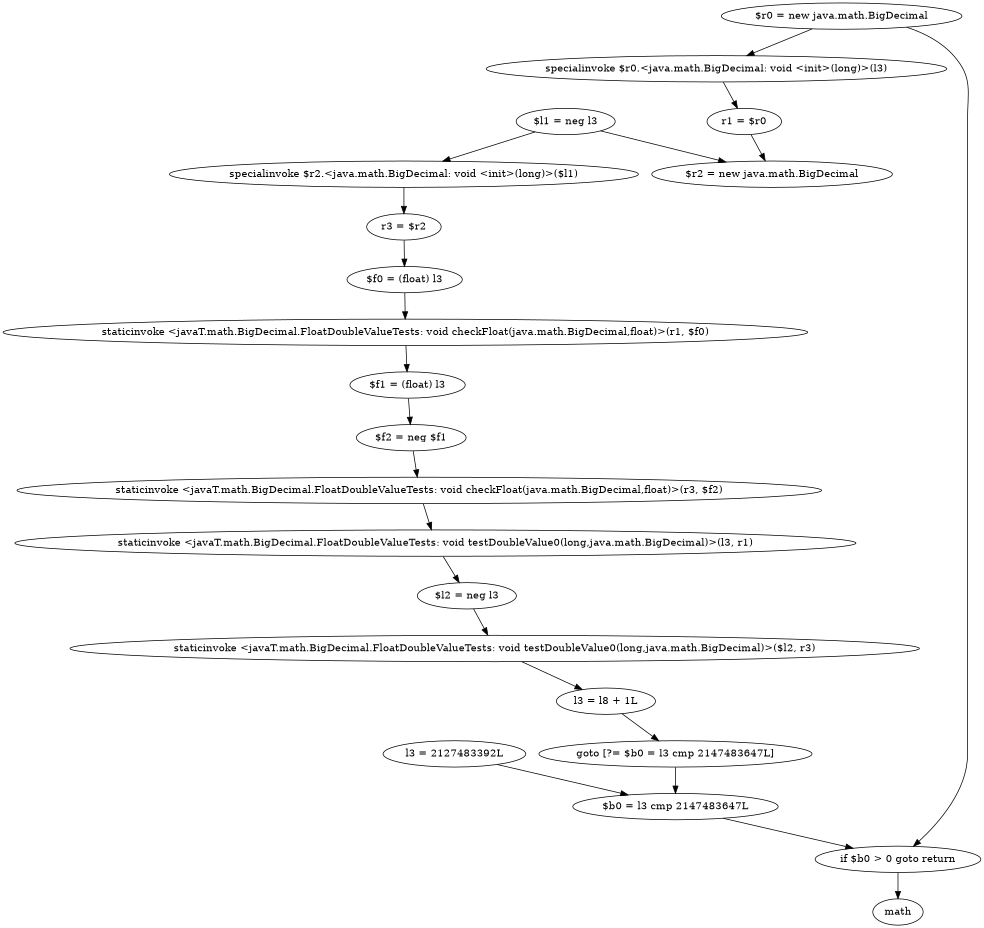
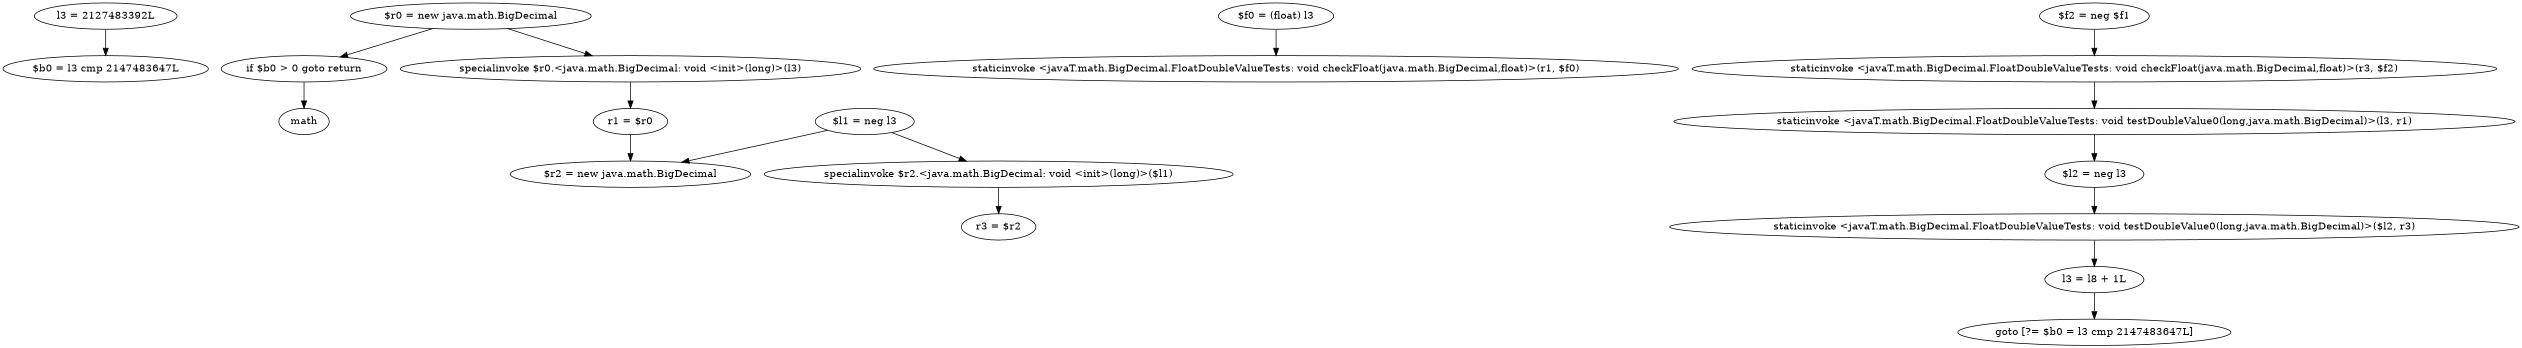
edge "r3 = $r2" -> "$f0 = (float) l3": removed
node "$f1 = (float) l3": removed
edge "goto [?= $b0 = l3 cmp 2147483647L]" -> "$b0 = l3 cmp 2147483647L": removed
edge "$b0 = l3 cmp 2147483647L" -> "if $b0 > 0 goto return": removed
